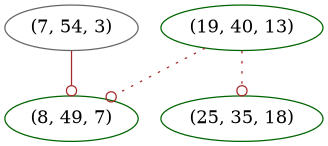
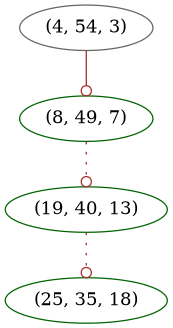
node "(7, 54, 3)": label "(7, 54, 3)" -> "(4, 54, 3)"
edge "(19, 40, 13)" -> "(8, 49, 7)": reversed
